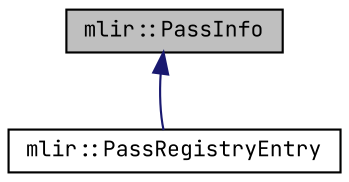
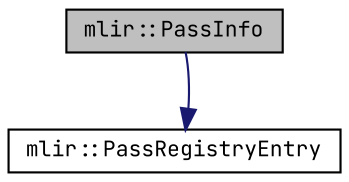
edge "mlir::PassRegistryEntry" -> "mlir::PassInfo": reversed
